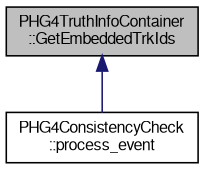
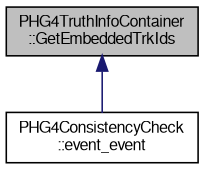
node "PHG4ConsistencyCheck ::process_event": label "PHG4ConsistencyCheck ::process_event" -> "PHG4ConsistencyCheck ::event_event"
